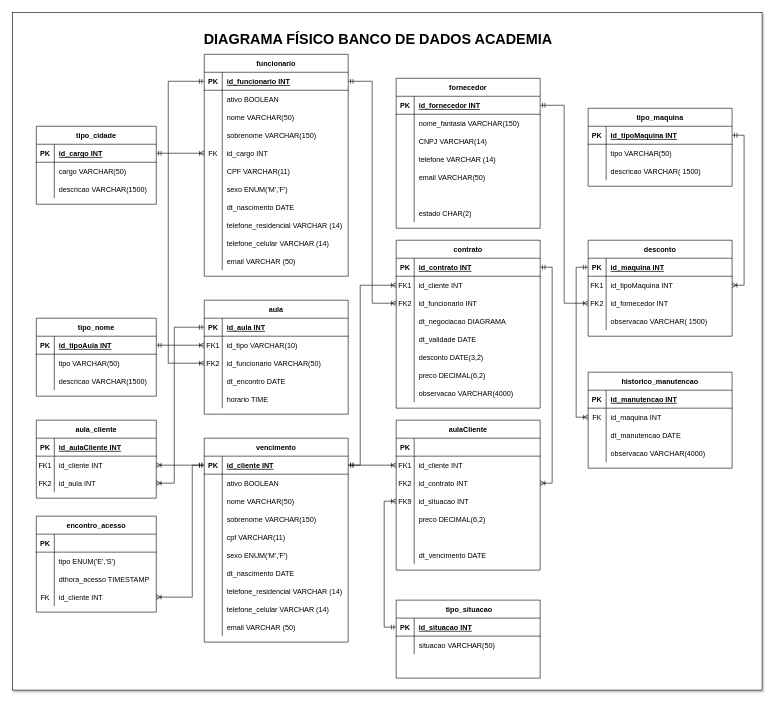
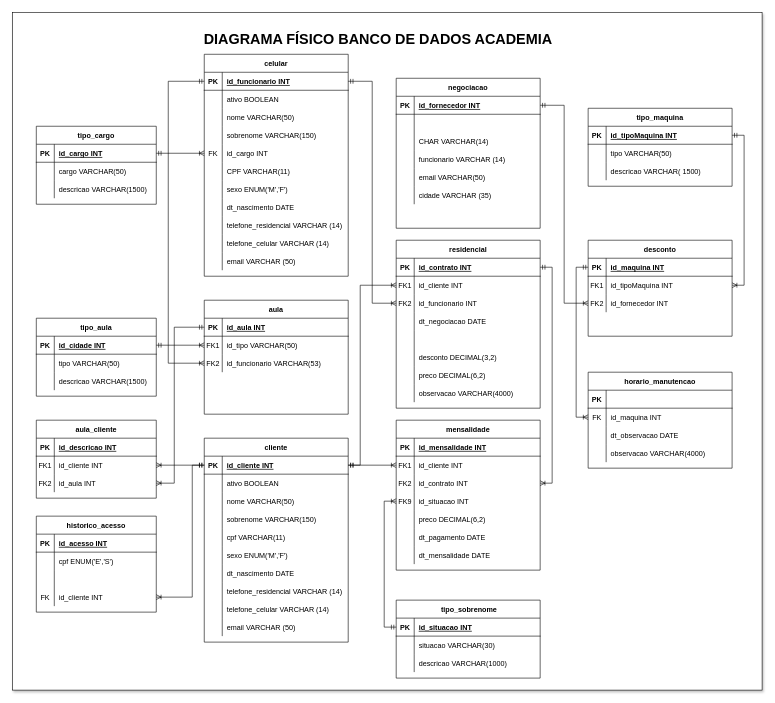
node "funcionario": label "funcionario" -> "celular"
node "fornecedor": label "fornecedor" -> "negociacao"
node "nome_fantasia VARCHAR(150)": removed
node "tipo_cidade": label "tipo_cidade" -> "tipo_cargo"
node "CNPJ VARCHAR(14)": label "CNPJ VARCHAR(14)" -> "CHAR VARCHAR(14)"
node "telefone VARCHAR (14)": label "telefone VARCHAR (14)" -> "funcionario VARCHAR (14)"
node "cidade VARCHAR (35)": added
node "estado CHAR(2)": removed
node "contrato": label "contrato" -> "residencial"
node "observacao VARCHAR( 1500)": removed
node "dt_negociacao DIAGRAMA": label "dt_negociacao DIAGRAMA" -> "dt_negociacao DATE"
node "tipo_nome": label "tipo_nome" -> "tipo_aula"
node "dt_validade DATE": removed
node "id_tipoAula INT": label "id_tipoAula INT" -> "id_cidade INT"
node "id_tipo VARCHAR(10)": label "id_tipo VARCHAR(10)" -> "id_tipo VARCHAR(50)"
node "desconto DATE(3,2)": label "desconto DATE(3,2)" -> "desconto DECIMAL(3,2)"
node "id_funcionario VARCHAR(50)": label "id_funcionario VARCHAR(50)" -> "id_funcionario VARCHAR(53)"
node "dt_encontro DATE": removed
node "historico_manutencao": label "historico_manutencao" -> "horario_manutencao"
node "horario TIME": removed
node "id_manutencao INT": removed
node "aulaCliente": label "aulaCliente" -> "mensalidade"
node "dt_manutencao DATE": label "dt_manutencao DATE" -> "dt_observacao DATE"
node "id_mensalidade INT": added
node "id_aulaCliente INT": label "id_aulaCliente INT" -> "id_descricao INT"
node "vencimento": label "vencimento" -> "cliente"
node "encontro_acesso": label "encontro_acesso" -> "historico_acesso"
node "dt_pagamento DATE": added
node "id_acesso INT": added
node "dt_vencimento DATE": label "dt_vencimento DATE" -> "dt_mensalidade DATE"
node "tipo ENUM('E','S')": label "tipo ENUM('E','S')" -> "cpf ENUM('E','S')"
node "dthora_acesso TIMESTAMP": removed
node "tipo_situacao": label "tipo_situacao" -> "tipo_sobrenome"
node "situacao VARCHAR(50)": label "situacao VARCHAR(50)" -> "situacao VARCHAR(30)"
node "descricao VARCHAR(1000)": added
